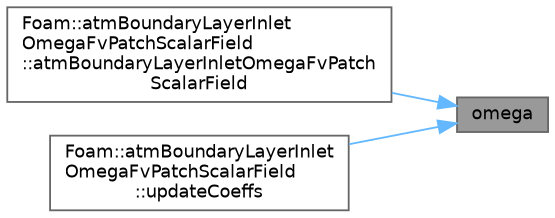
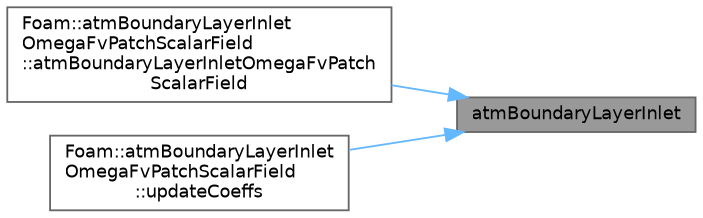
node "omega": label "omega" -> "atmBoundaryLayerInlet"
